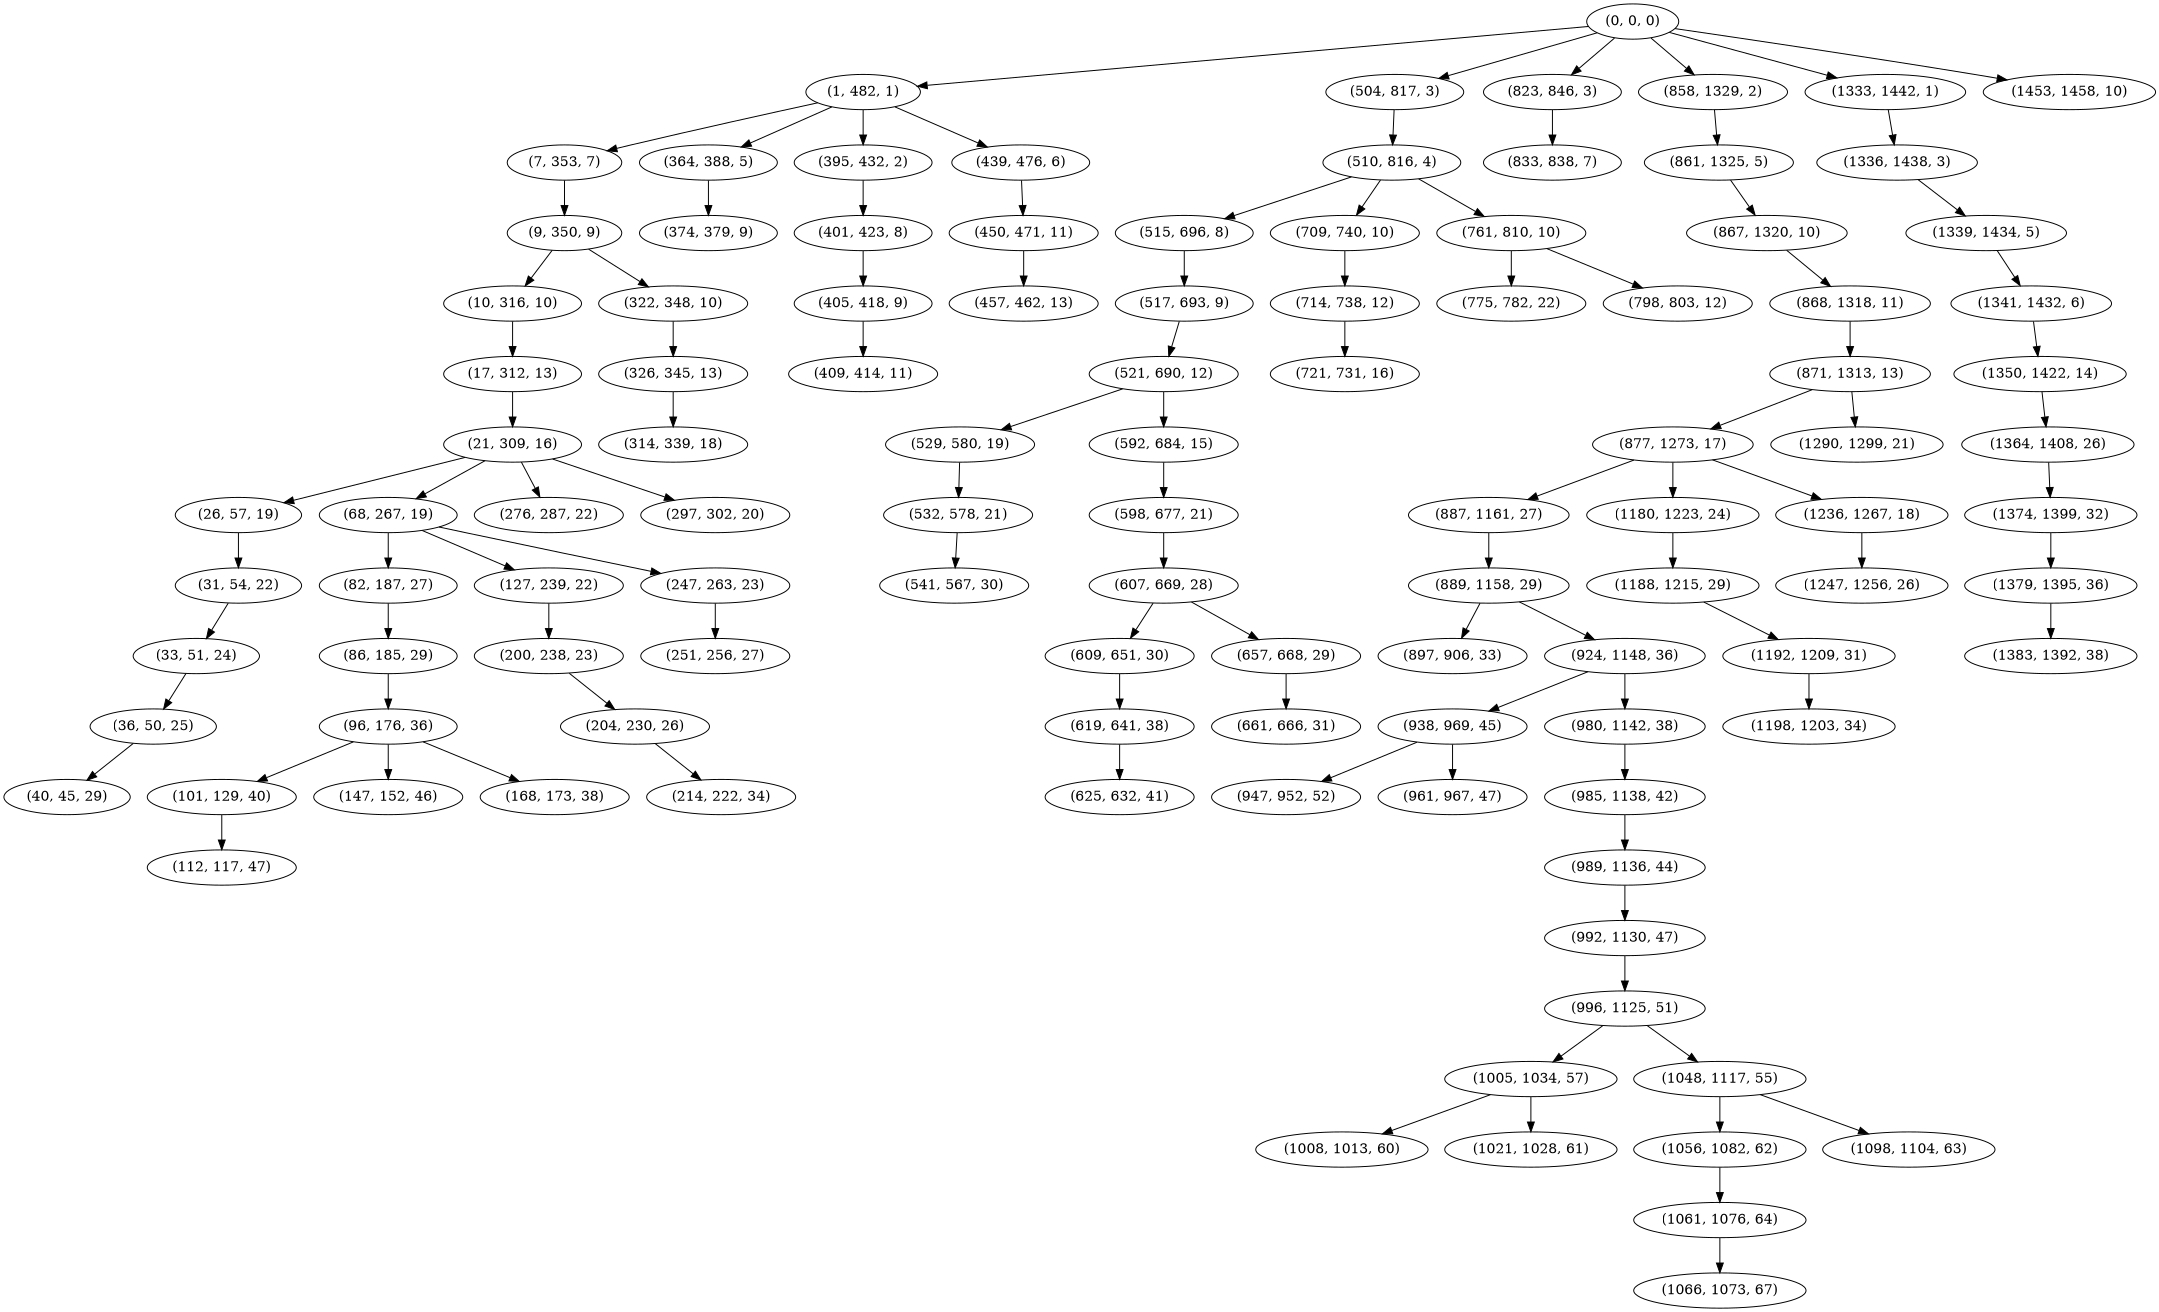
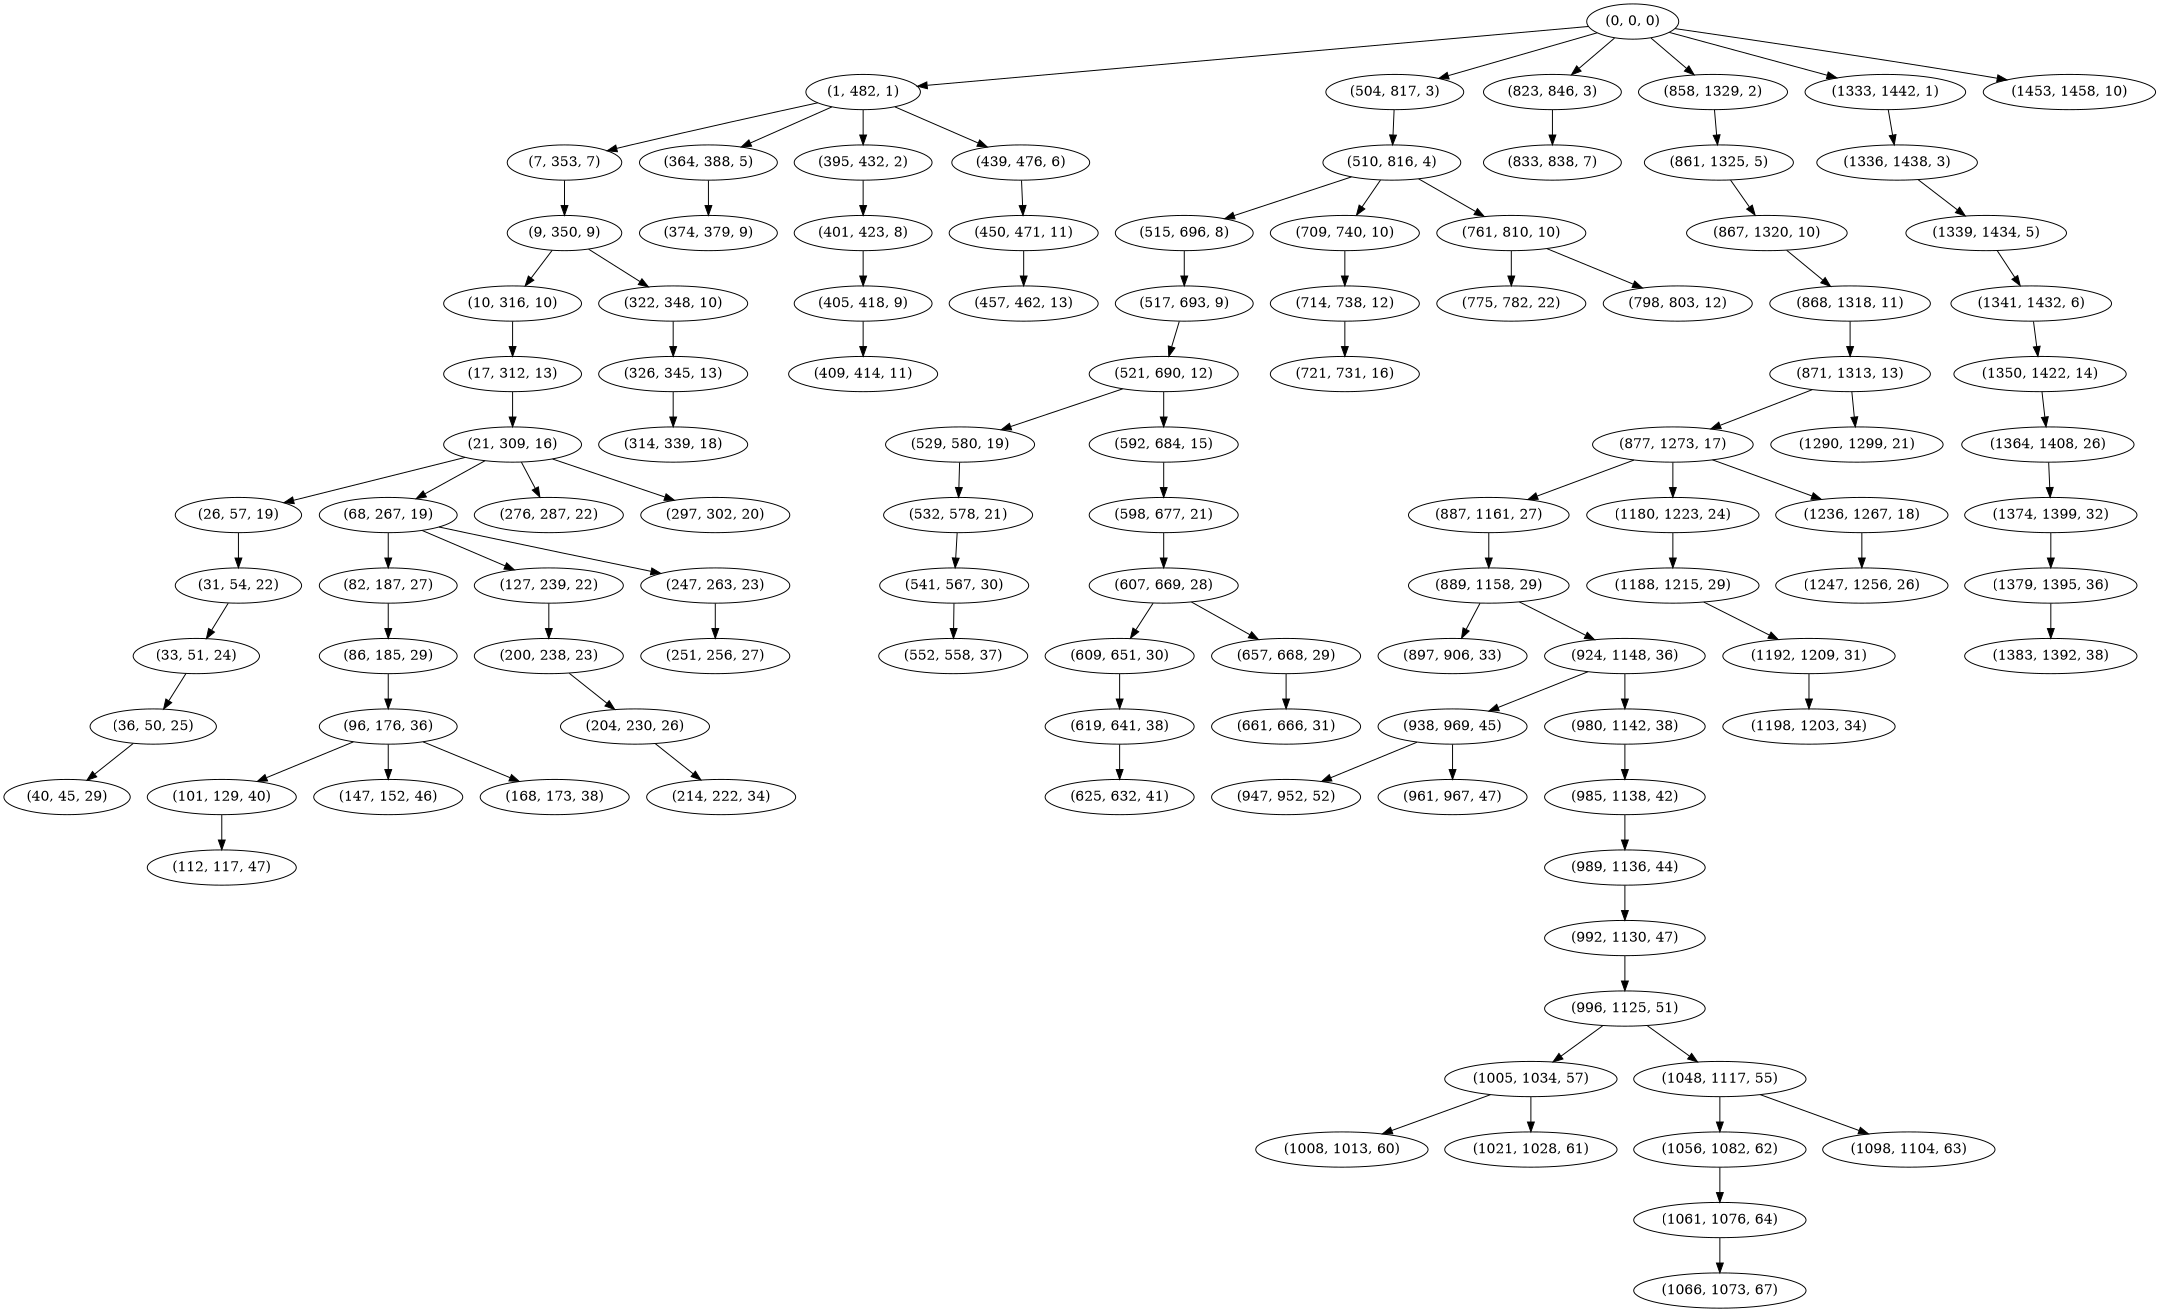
node "(552, 558, 37)": added
